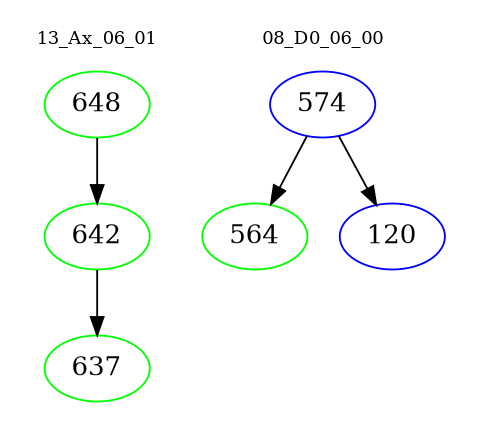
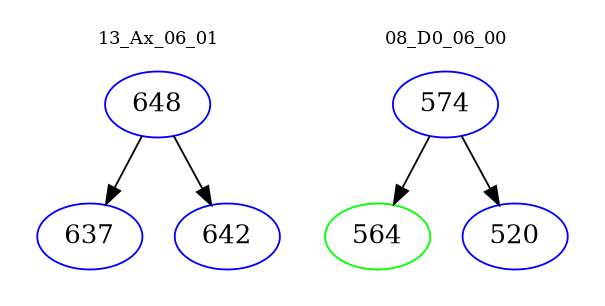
node "648": color green -> blue
node "642": color green -> blue
node "120": label "120" -> "520"
edge "642" -> "637": now "648" -> "637"
node "637": color green -> blue
